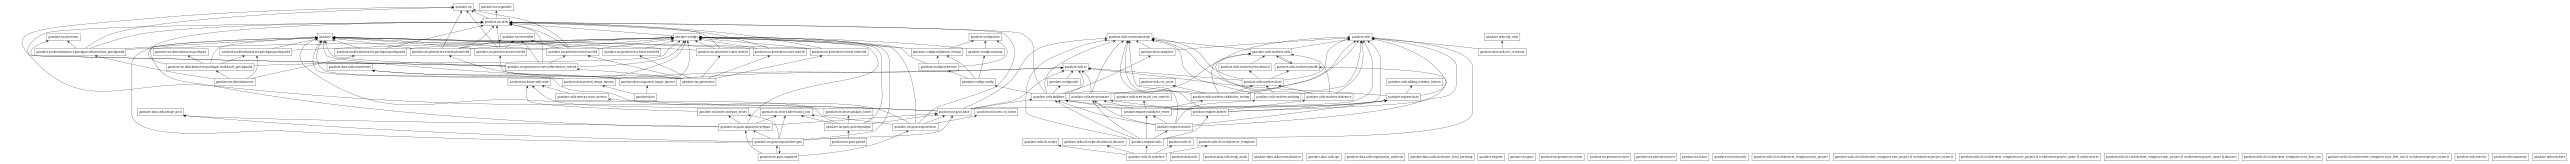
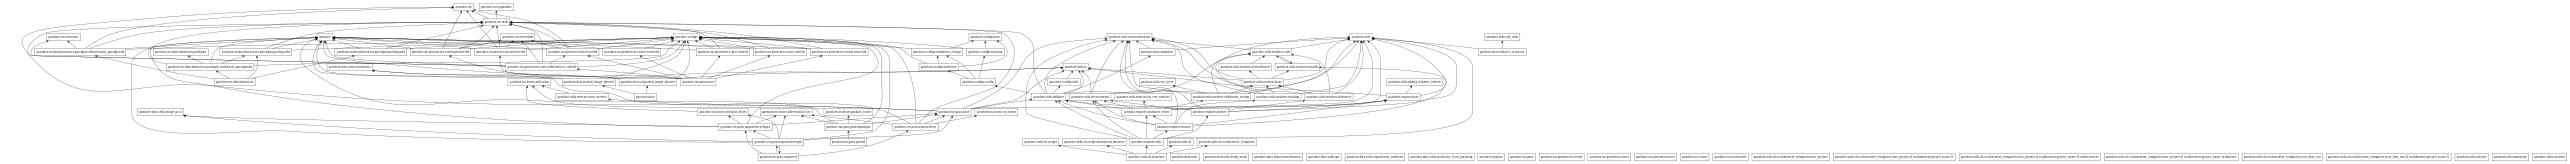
edge "ganslate.configs" -> "ganslate.nn.utils": now "ganslate.nn.discriminators.patchgan.patchgan3d" -> "ganslate.nn.utils"
